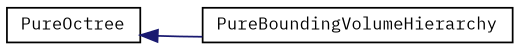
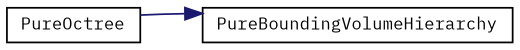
edge "PureBoundingVolumeHierarchy" -> "PureOctree": reversed
